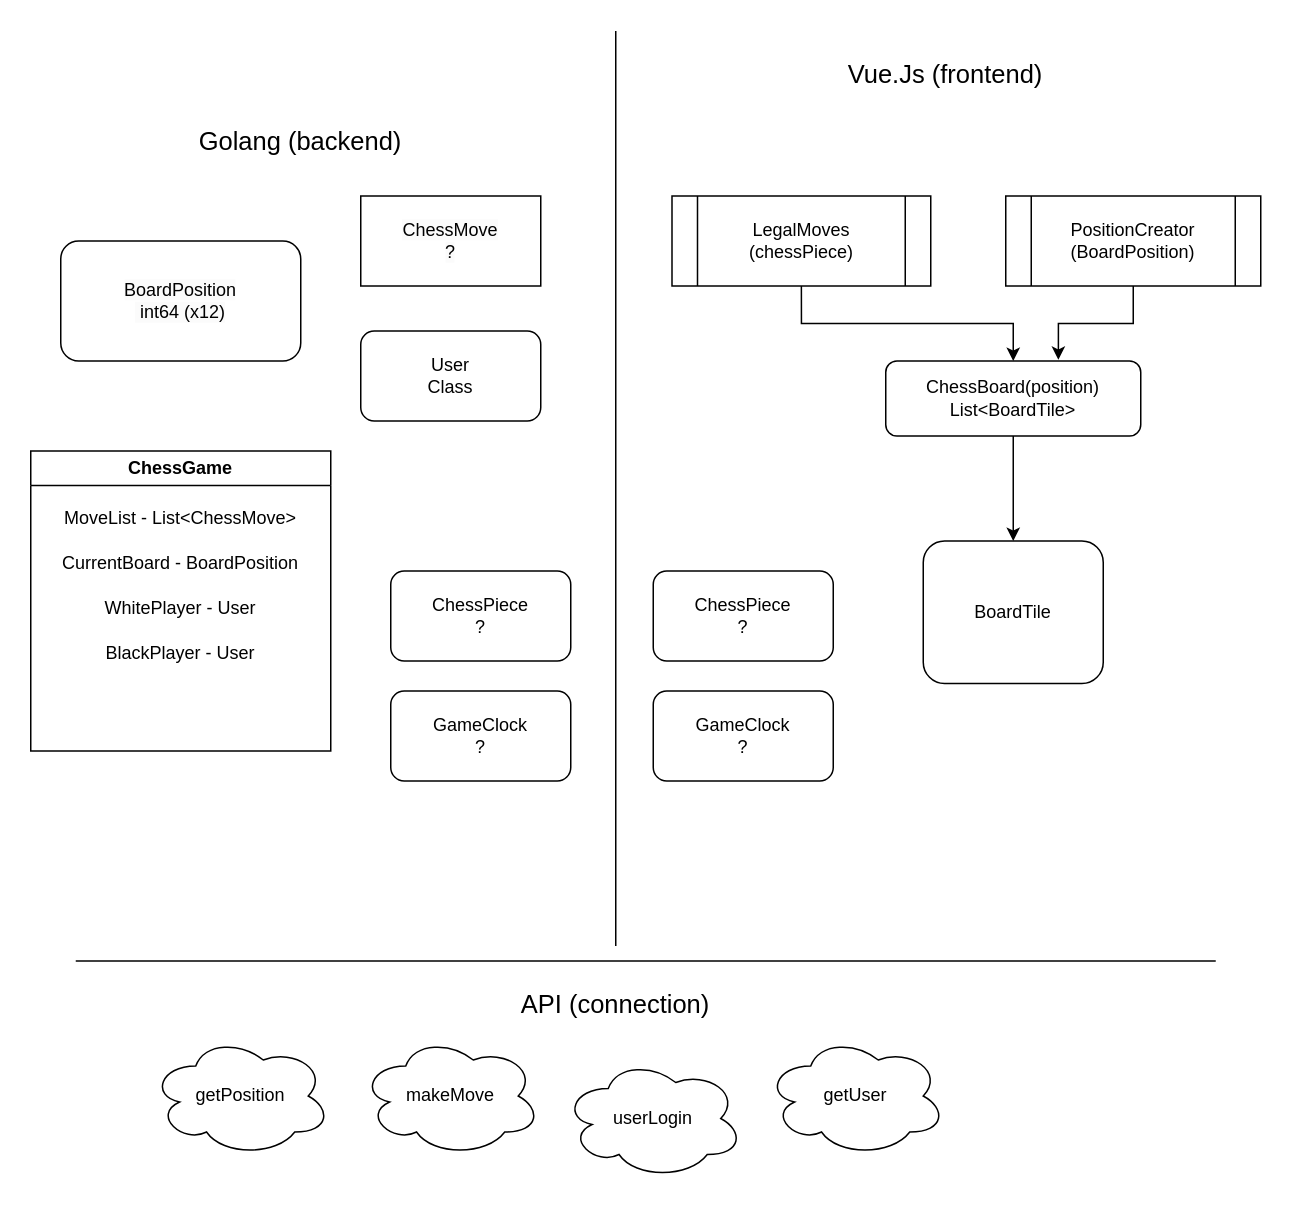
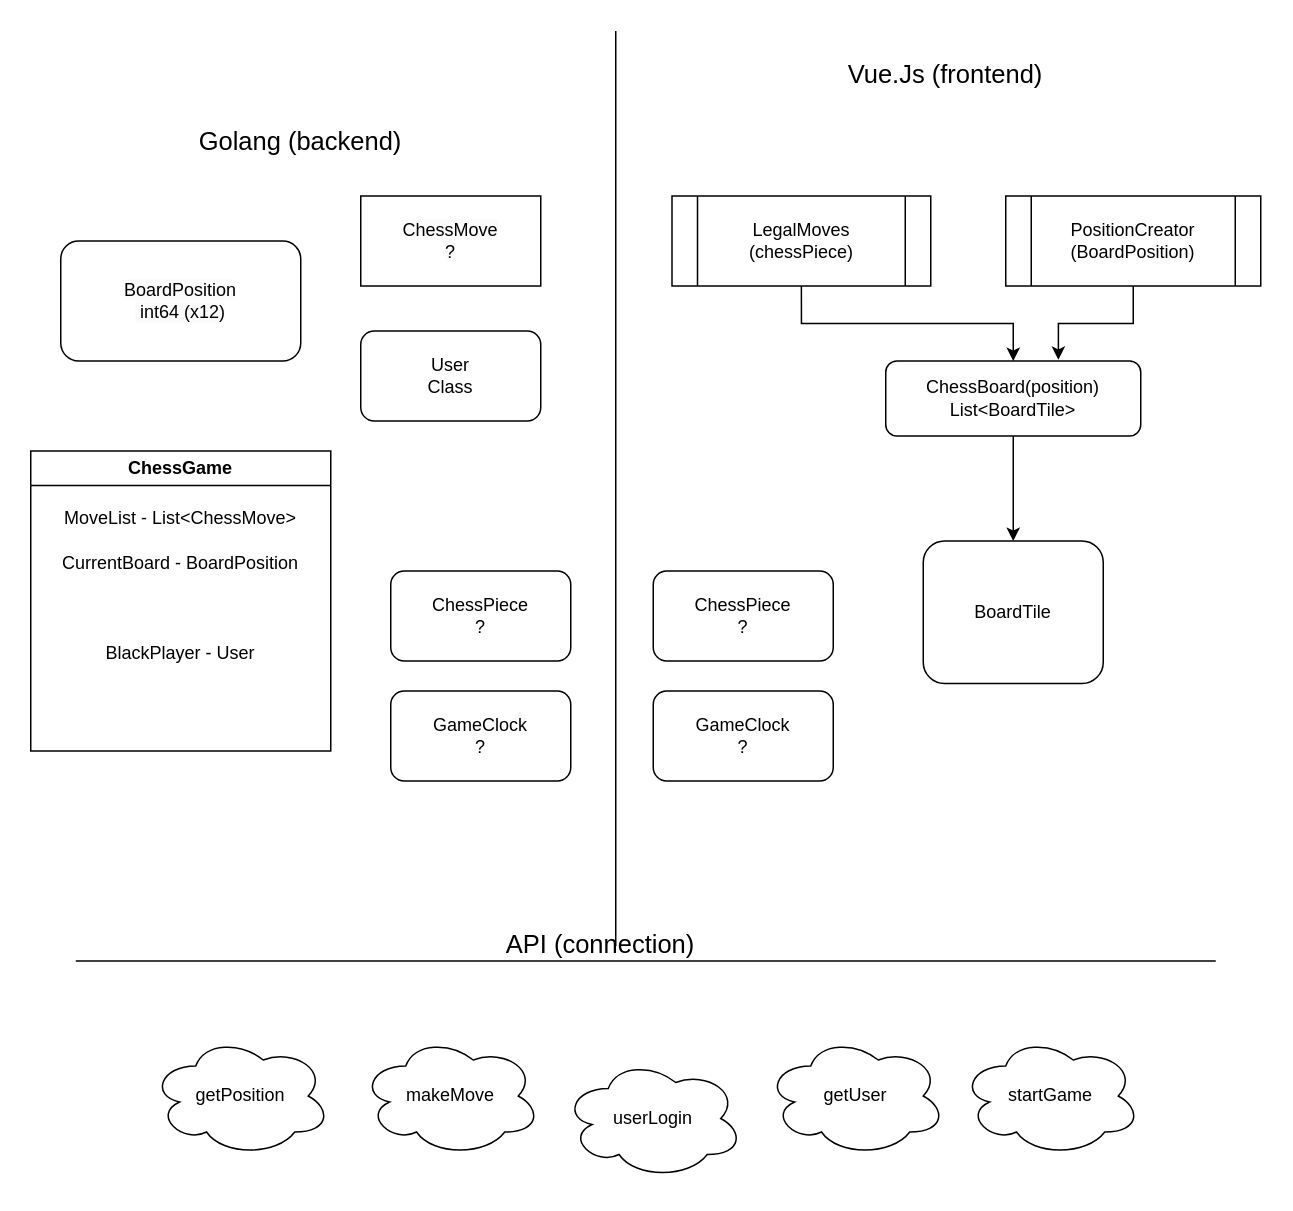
node "WhitePlayer - User": removed
node "API (connection)": moved (616, 1006) -> (601, 946)
node "startGame": added
